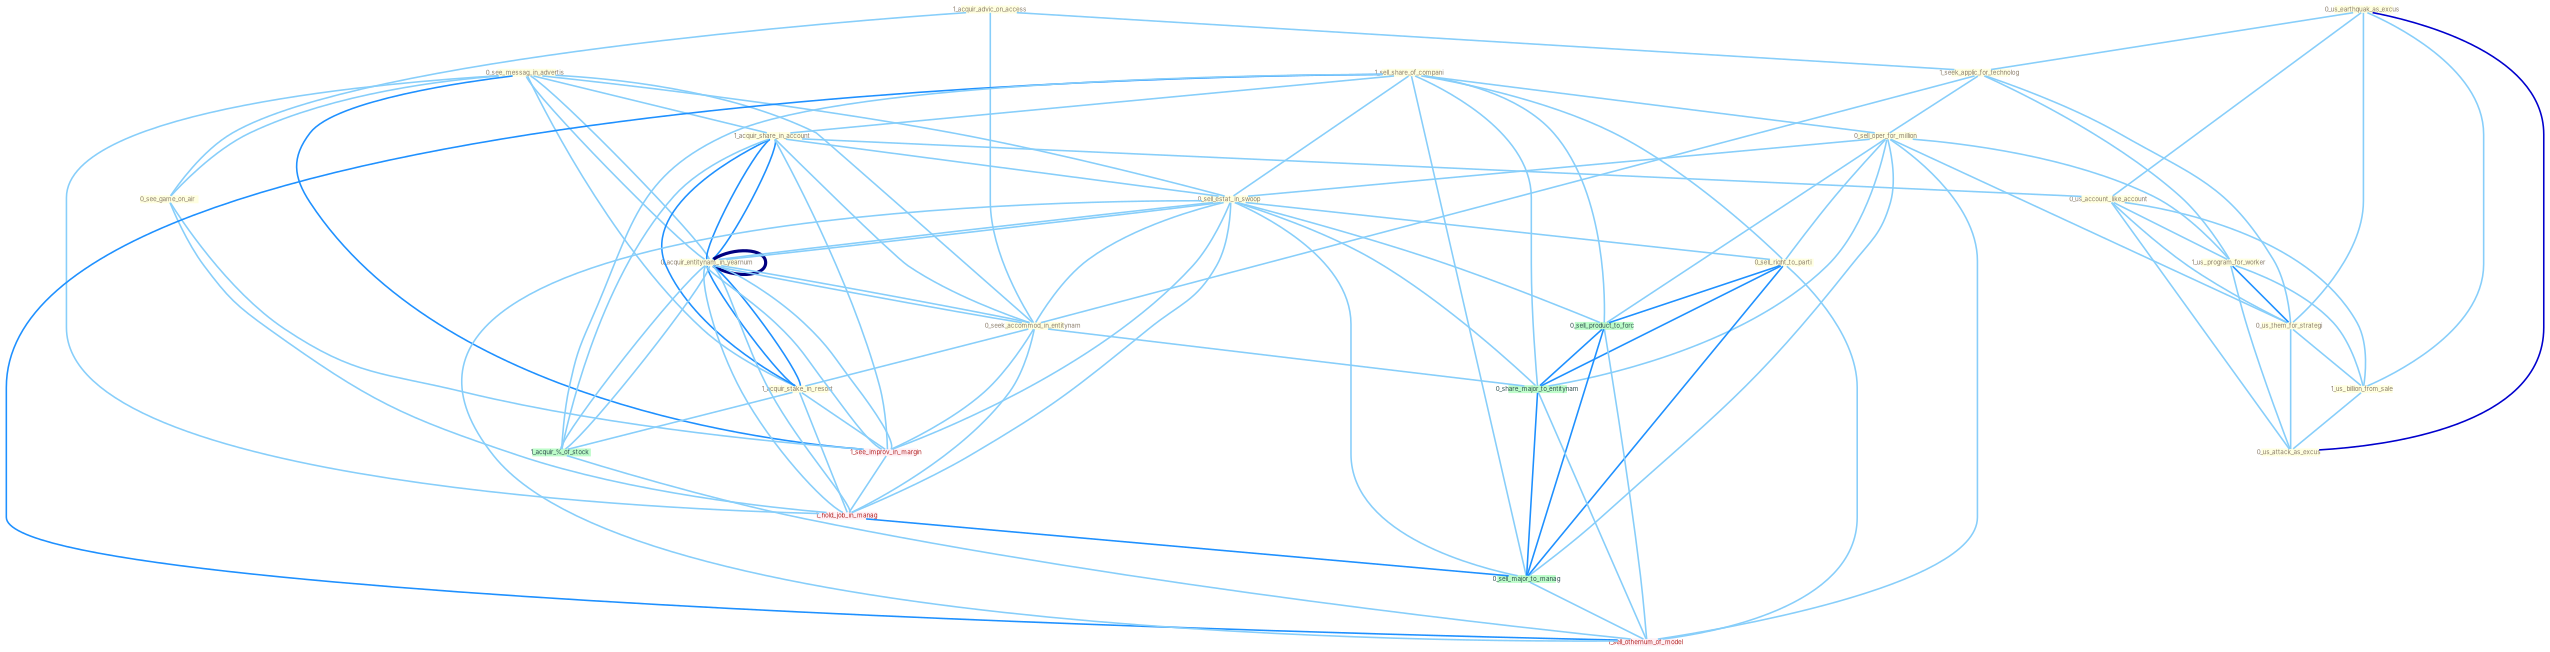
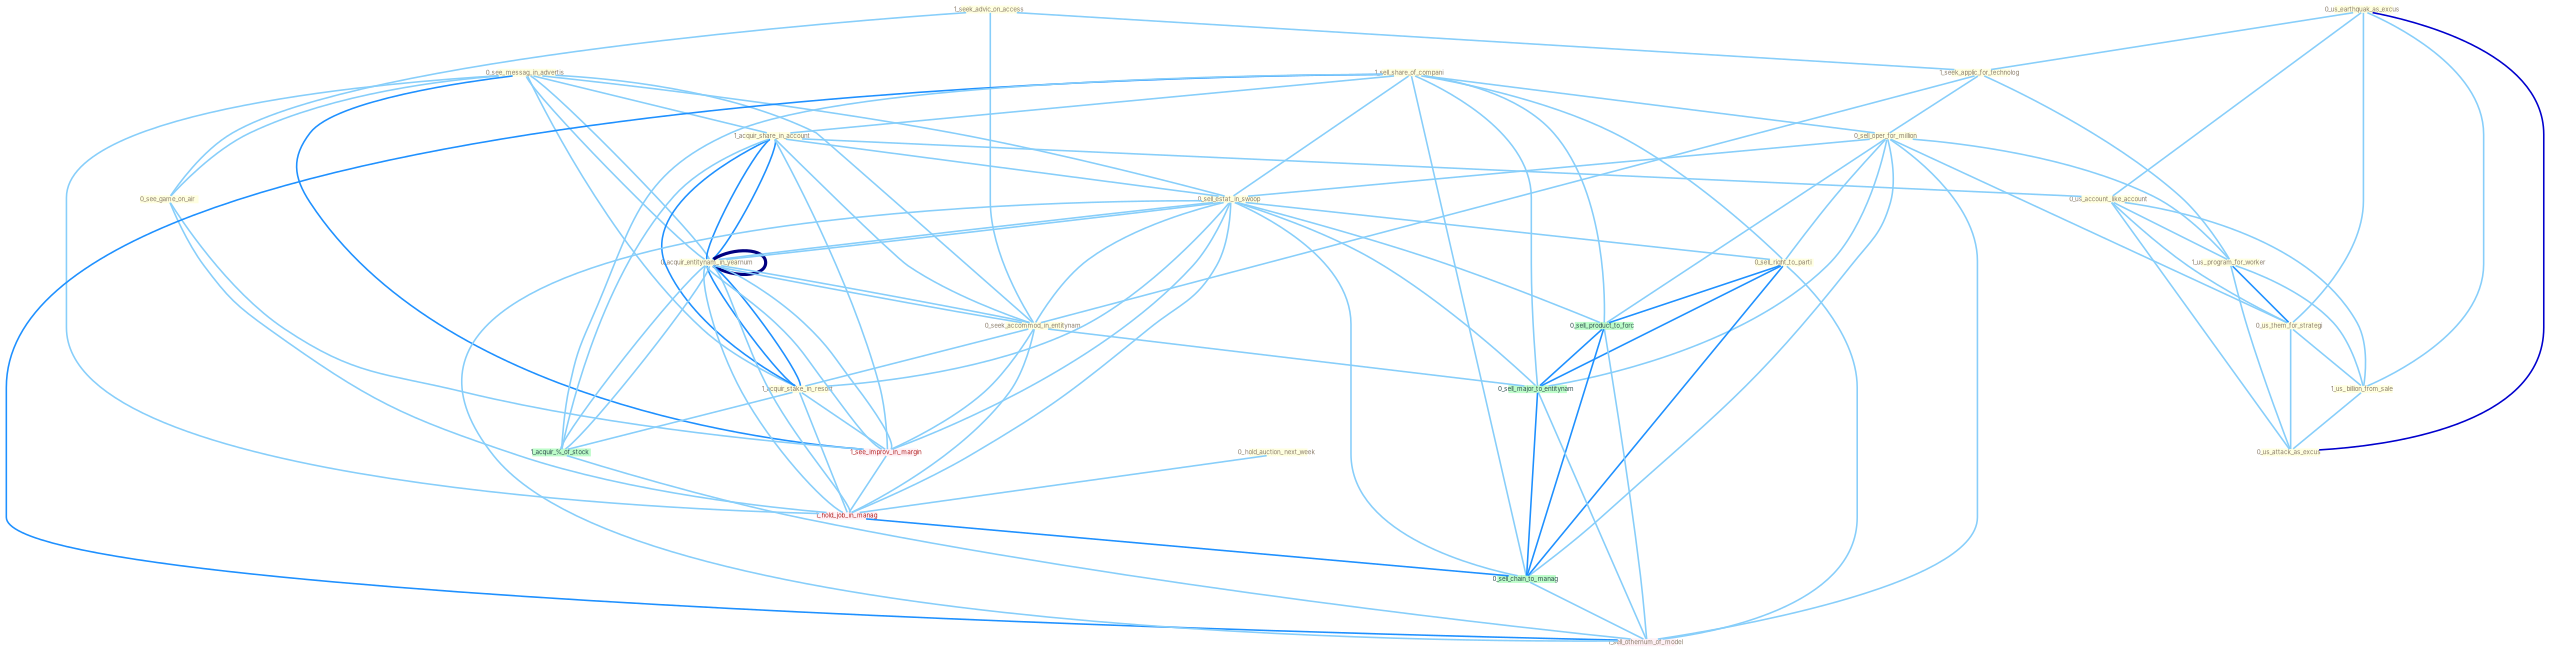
node "1_acquir_advic_on_access": label "1_acquir_advic_on_access" -> "1_seek_advic_on_access"
edge "1_seek_applic_for_technolog" -- "0_us_them_for_strategi": removed
edge "0_sell_estat_in_swoop" -- "1_acquir_stake_in_resort": added
node "0_share_major_to_entitynam": label "0_share_major_to_entitynam" -> "0_sell_major_to_entitynam"
node "0_hold_auction_next_week": added
node "0_sell_major_to_manag": label "0_sell_major_to_manag" -> "0_sell_chain_to_manag"
node "1_sell_othernum_of_model": fontcolor #b22222 -> #8b7d6b
